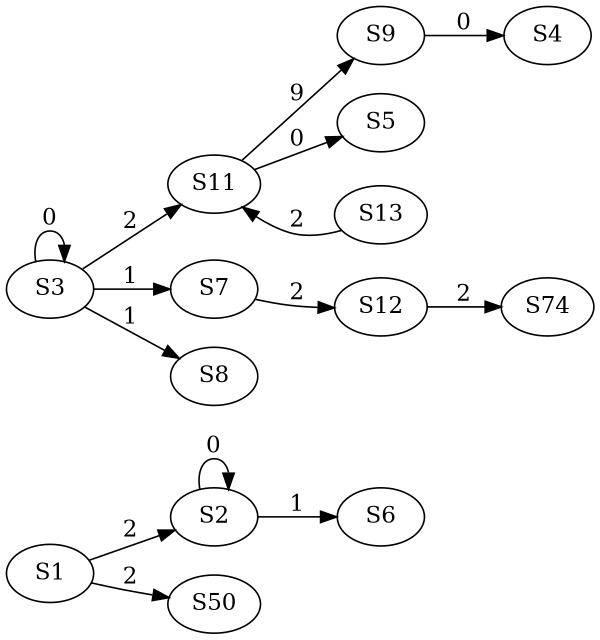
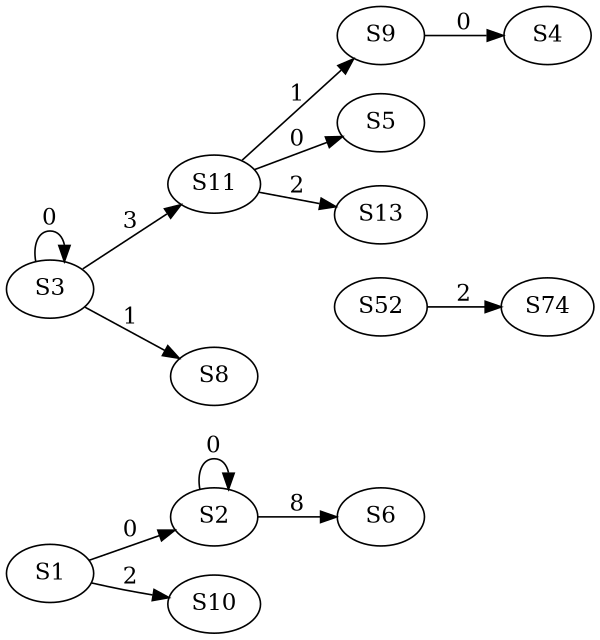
edge "S11" -> "S9": label "9" -> "1"
edge "S3" -> "S11": label "2" -> "3"
edge "S13" -> "S11": reversed
node "S7": removed
node "S12": label "S12" -> "S52"
edge "S2" -> "S6": label "1" -> "8"
edge "S1" -> "S2": label "2" -> "0"
node "S50": label "S50" -> "S10"
